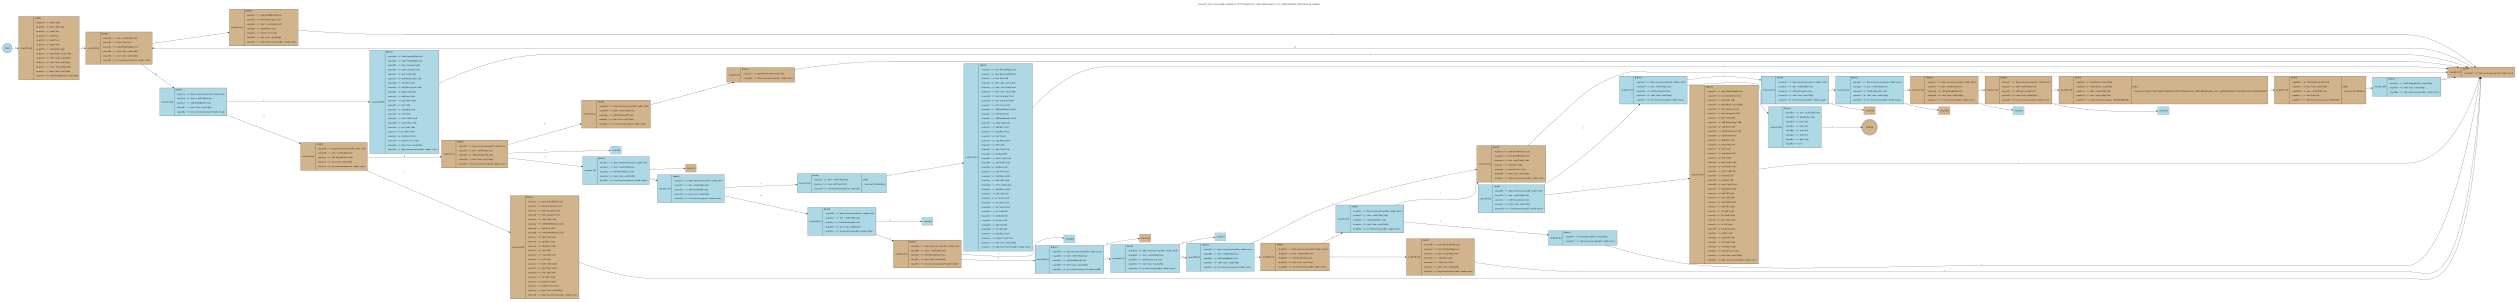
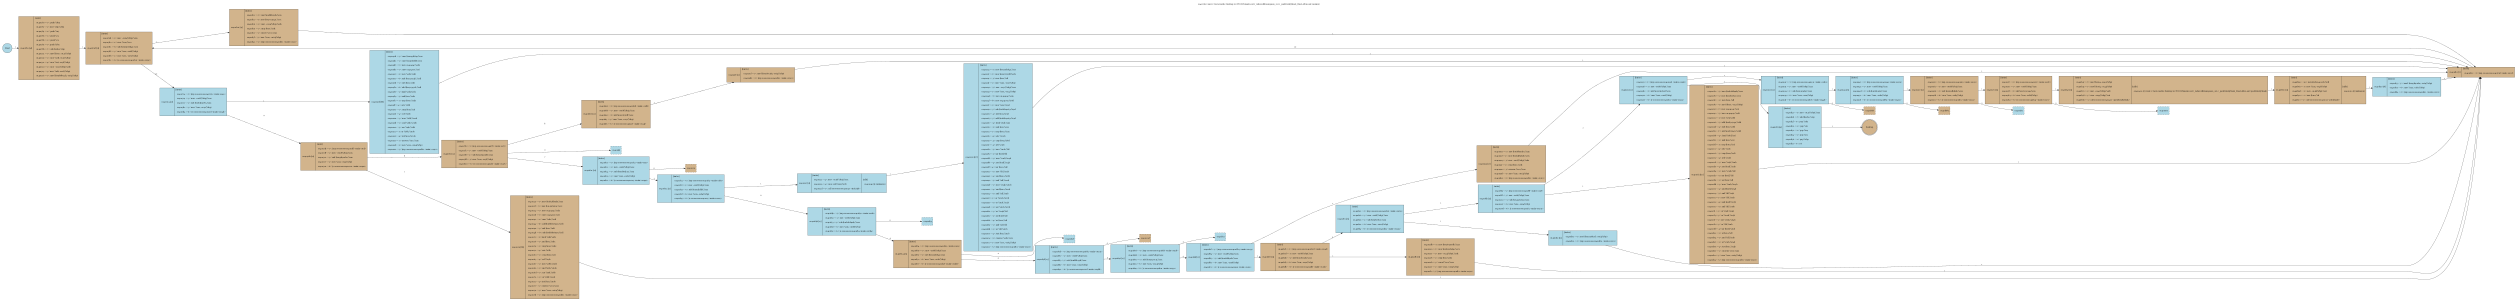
edge "0x4018e1 [25]" -> "0x40199a [27]": now "0x4018e1 [25]" -> "0x4018fa [25]"
